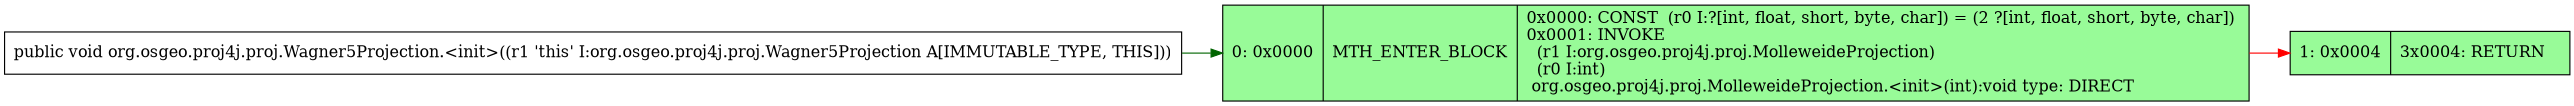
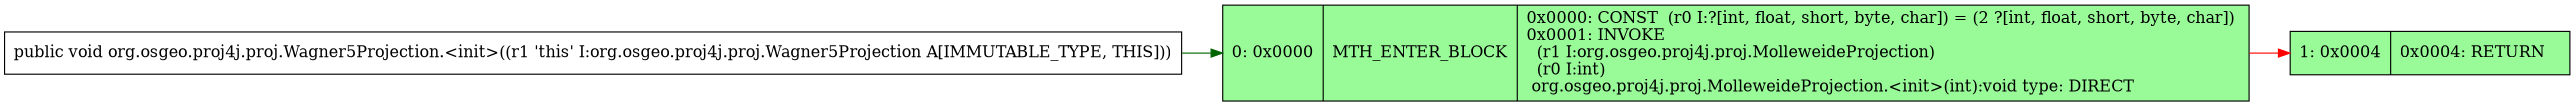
node "1: 0x0004": text "3x0004: RETURN" -> "0x0004: RETURN"
